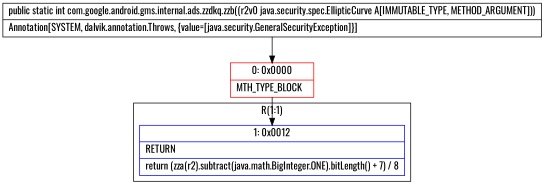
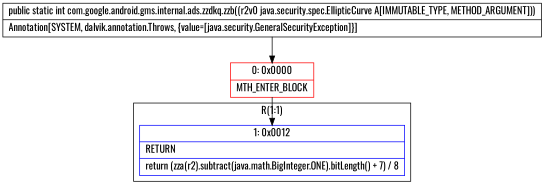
node "0: 0x0000": text "MTH_TYPE_BLOCK" -> "MTH_ENTER_BLOCK"
